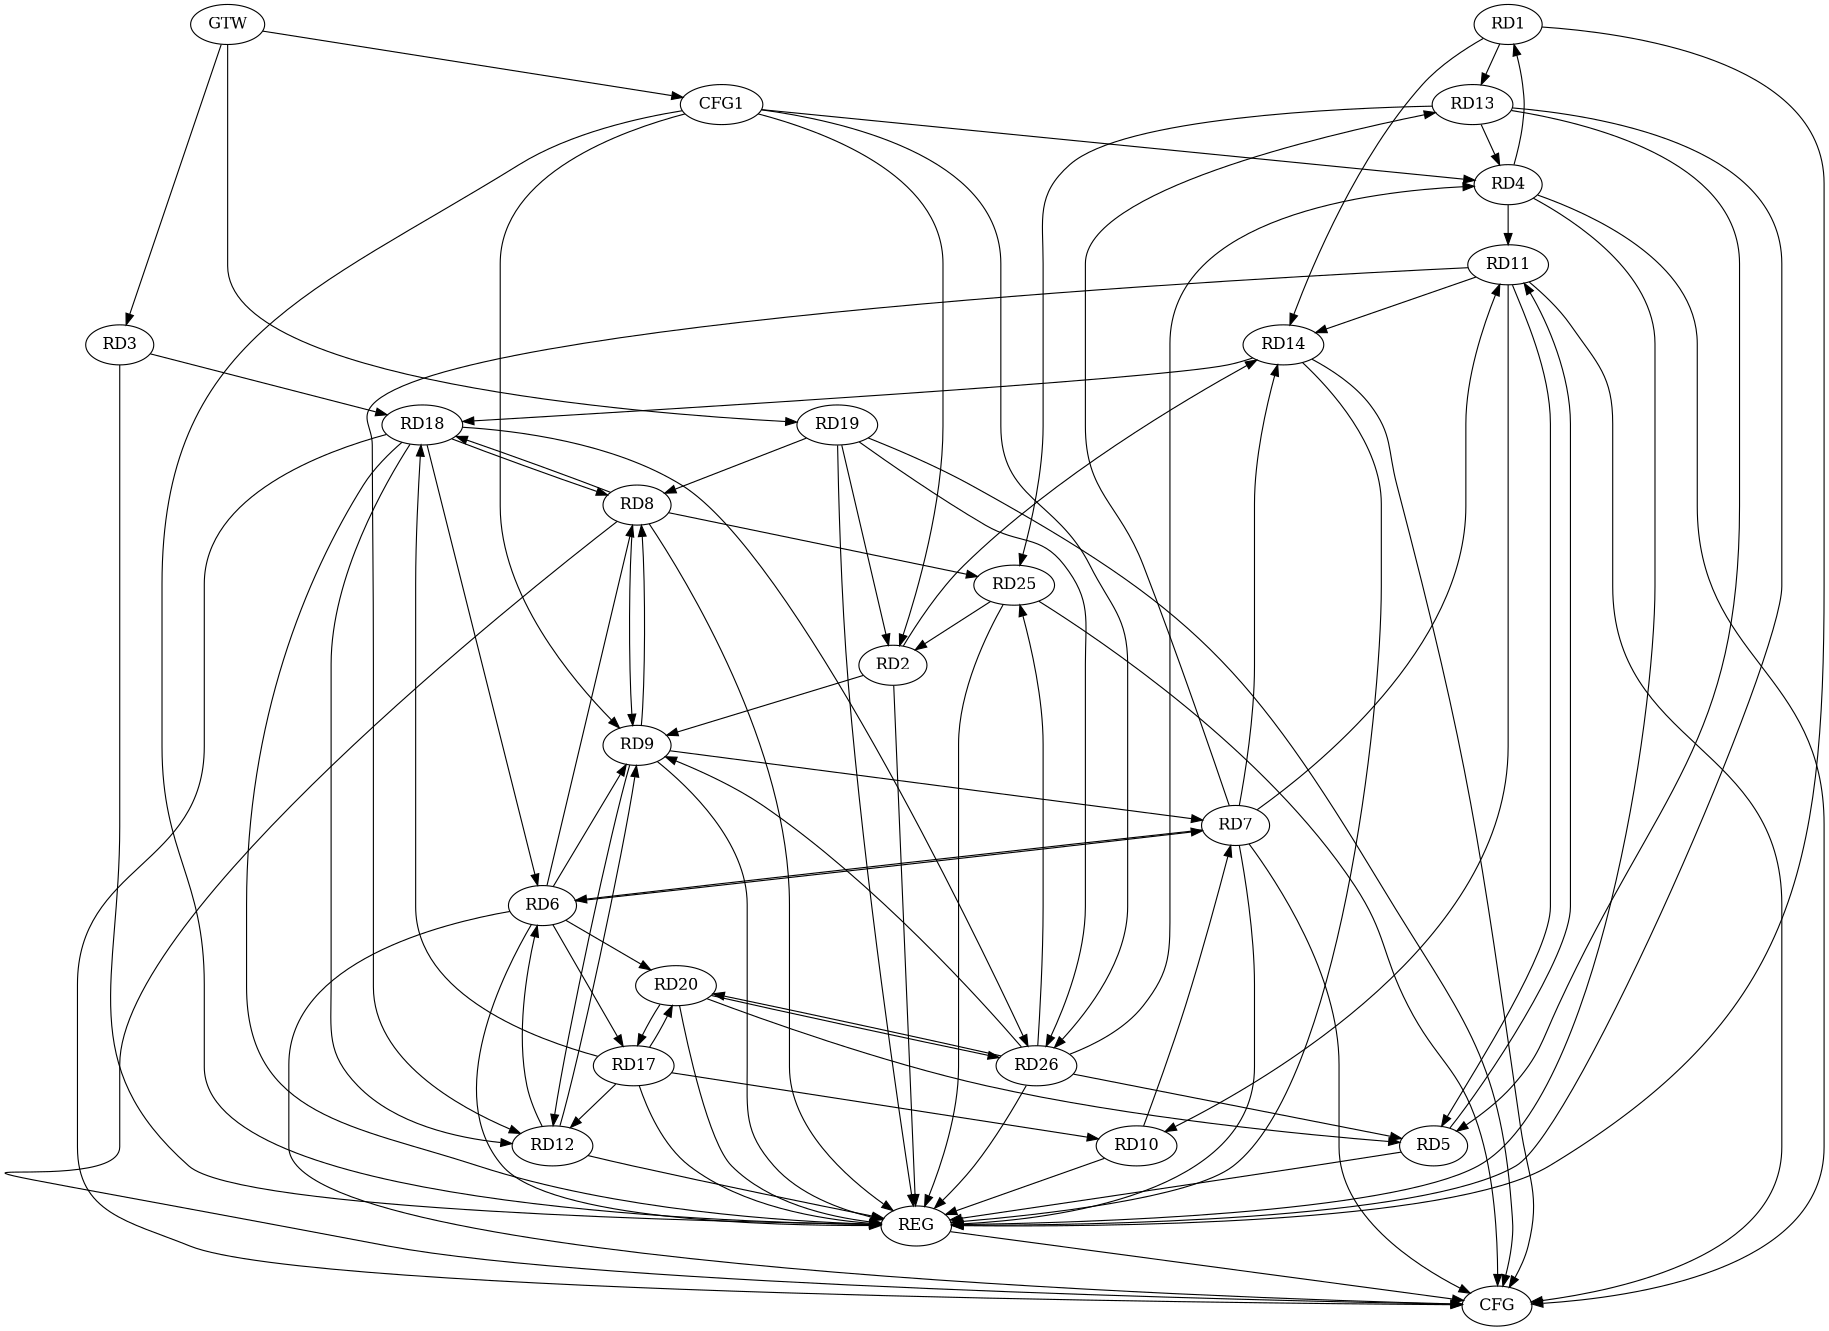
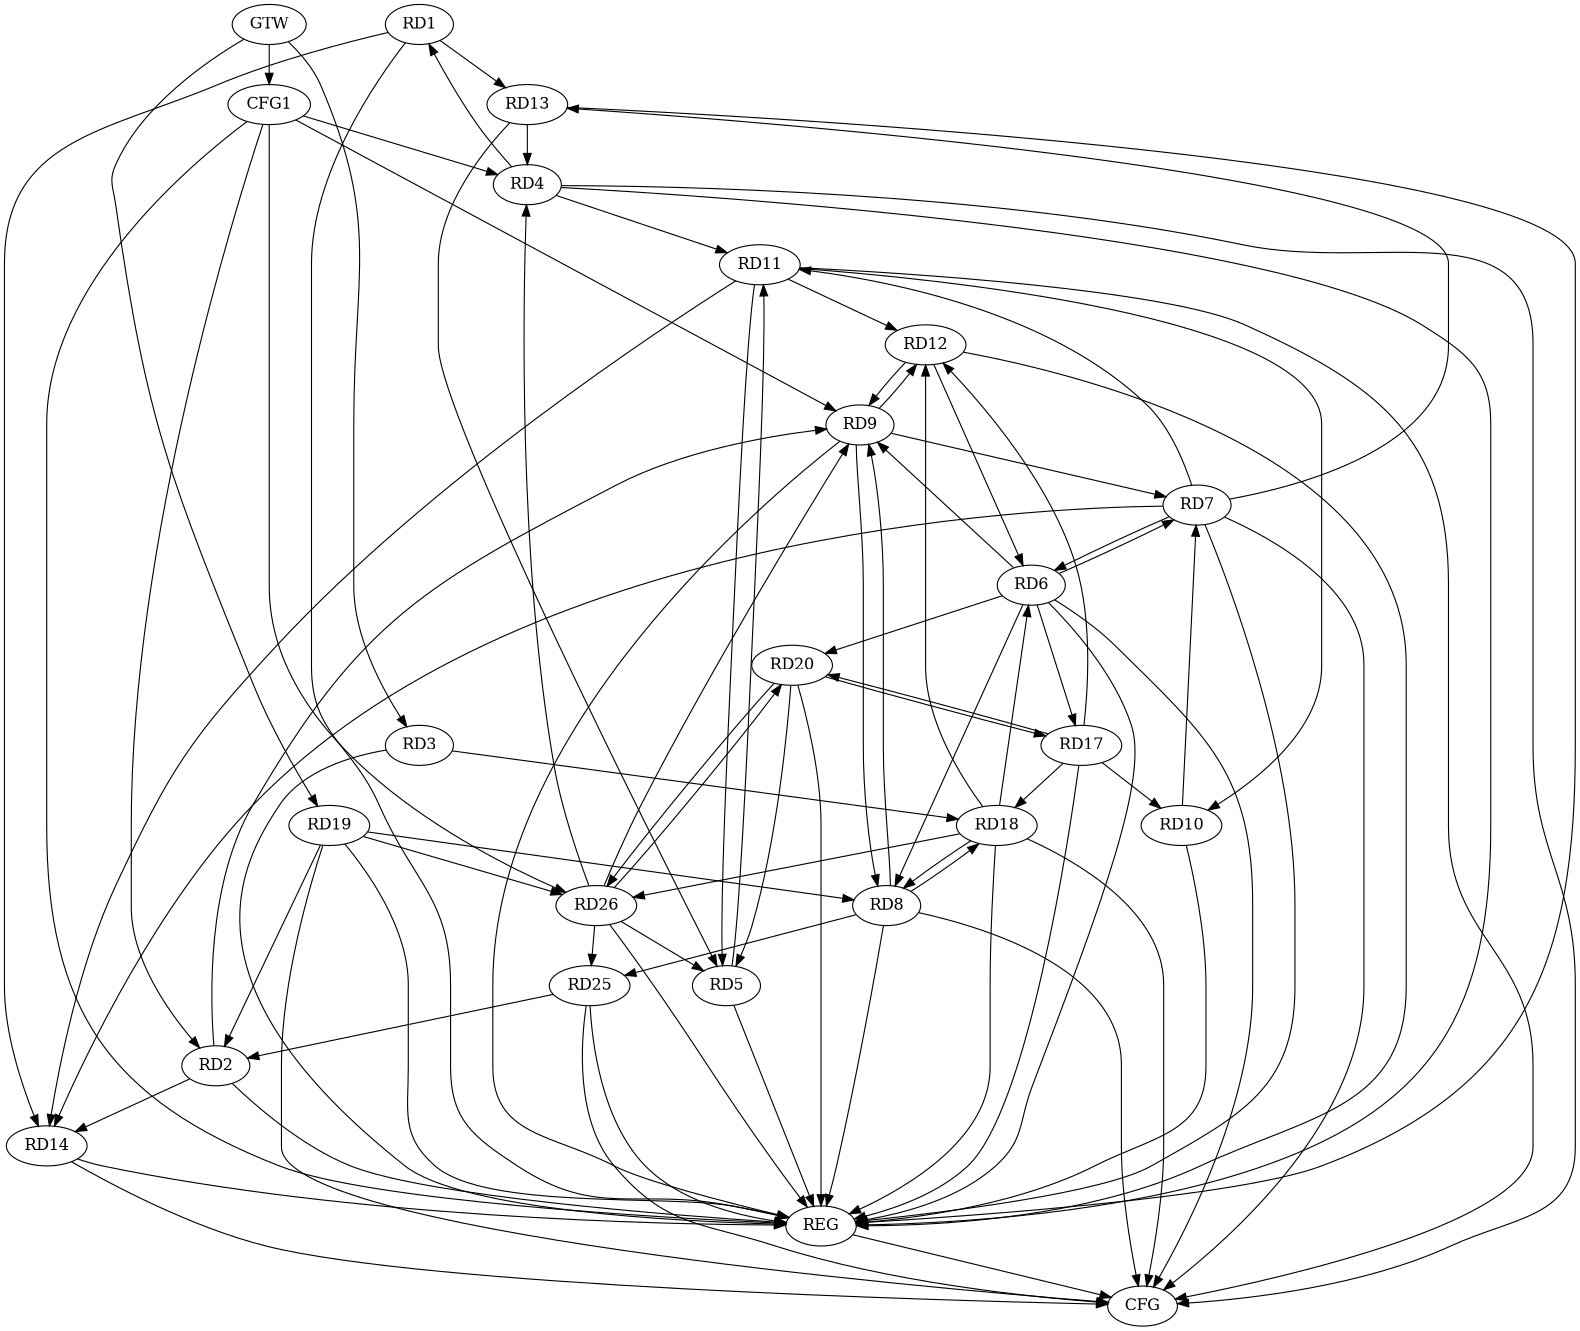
edge "RD13" -> "RD25": removed
edge "RD14" -> "RD18": removed
